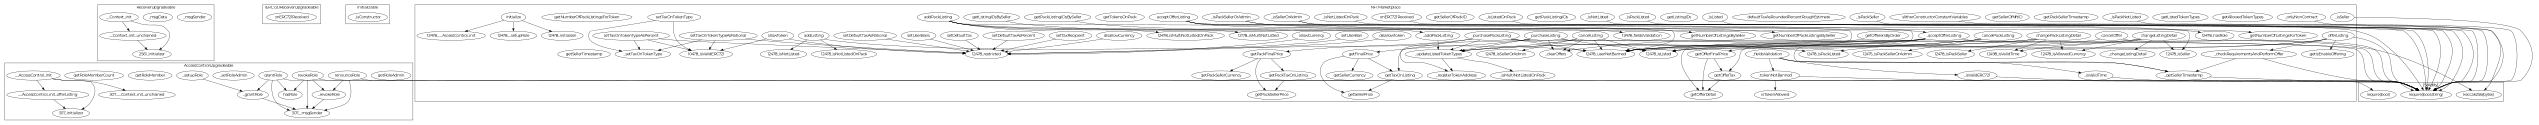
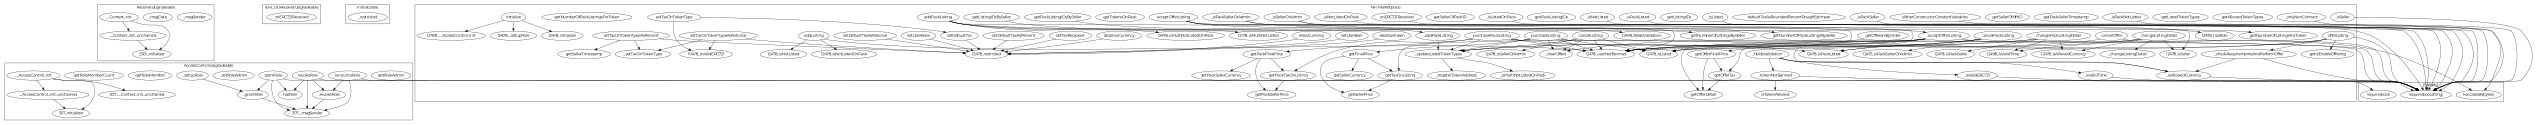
node "_isConstructor": label "_isConstructor" -> "_restricted"
edge "setTaxOnTokenType" -> "_setTaxOnTokenType": now "setTaxOnTokenType" -> "setDefaultTax"
node "allowToken": removed
edge "setTaxOnTokenTypeAsPercent" -> "10478_isValidERC721": now "setTaxOnTokenTypeAsPercent" -> "getSellerTimestamp"
edge "cancelPackListing" -> "12478_isPackListed": added
edge "purchaseListing" -> "12478_userNotBanned": added
edge "purchasePackListing" -> "_registerTokenAddress": now "purchasePackListing" -> "getPackTaxOnListing"
node "_getSellerTimestamp": label "_getSellerTimestamp" -> "_isAllowedCurrency"
node "__AccessControl_init_offerListing": label "__AccessControl_init_offerListing" -> "__AccessControl_init_unchained"
